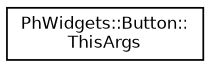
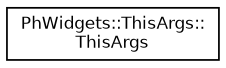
node "PhWidgets::Button:: ThisArgs": label "PhWidgets::Button:: ThisArgs" -> "PhWidgets::ThisArgs:: ThisArgs"
